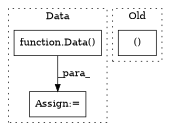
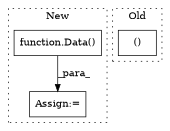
cluster "Data": label "Data" -> "New"
